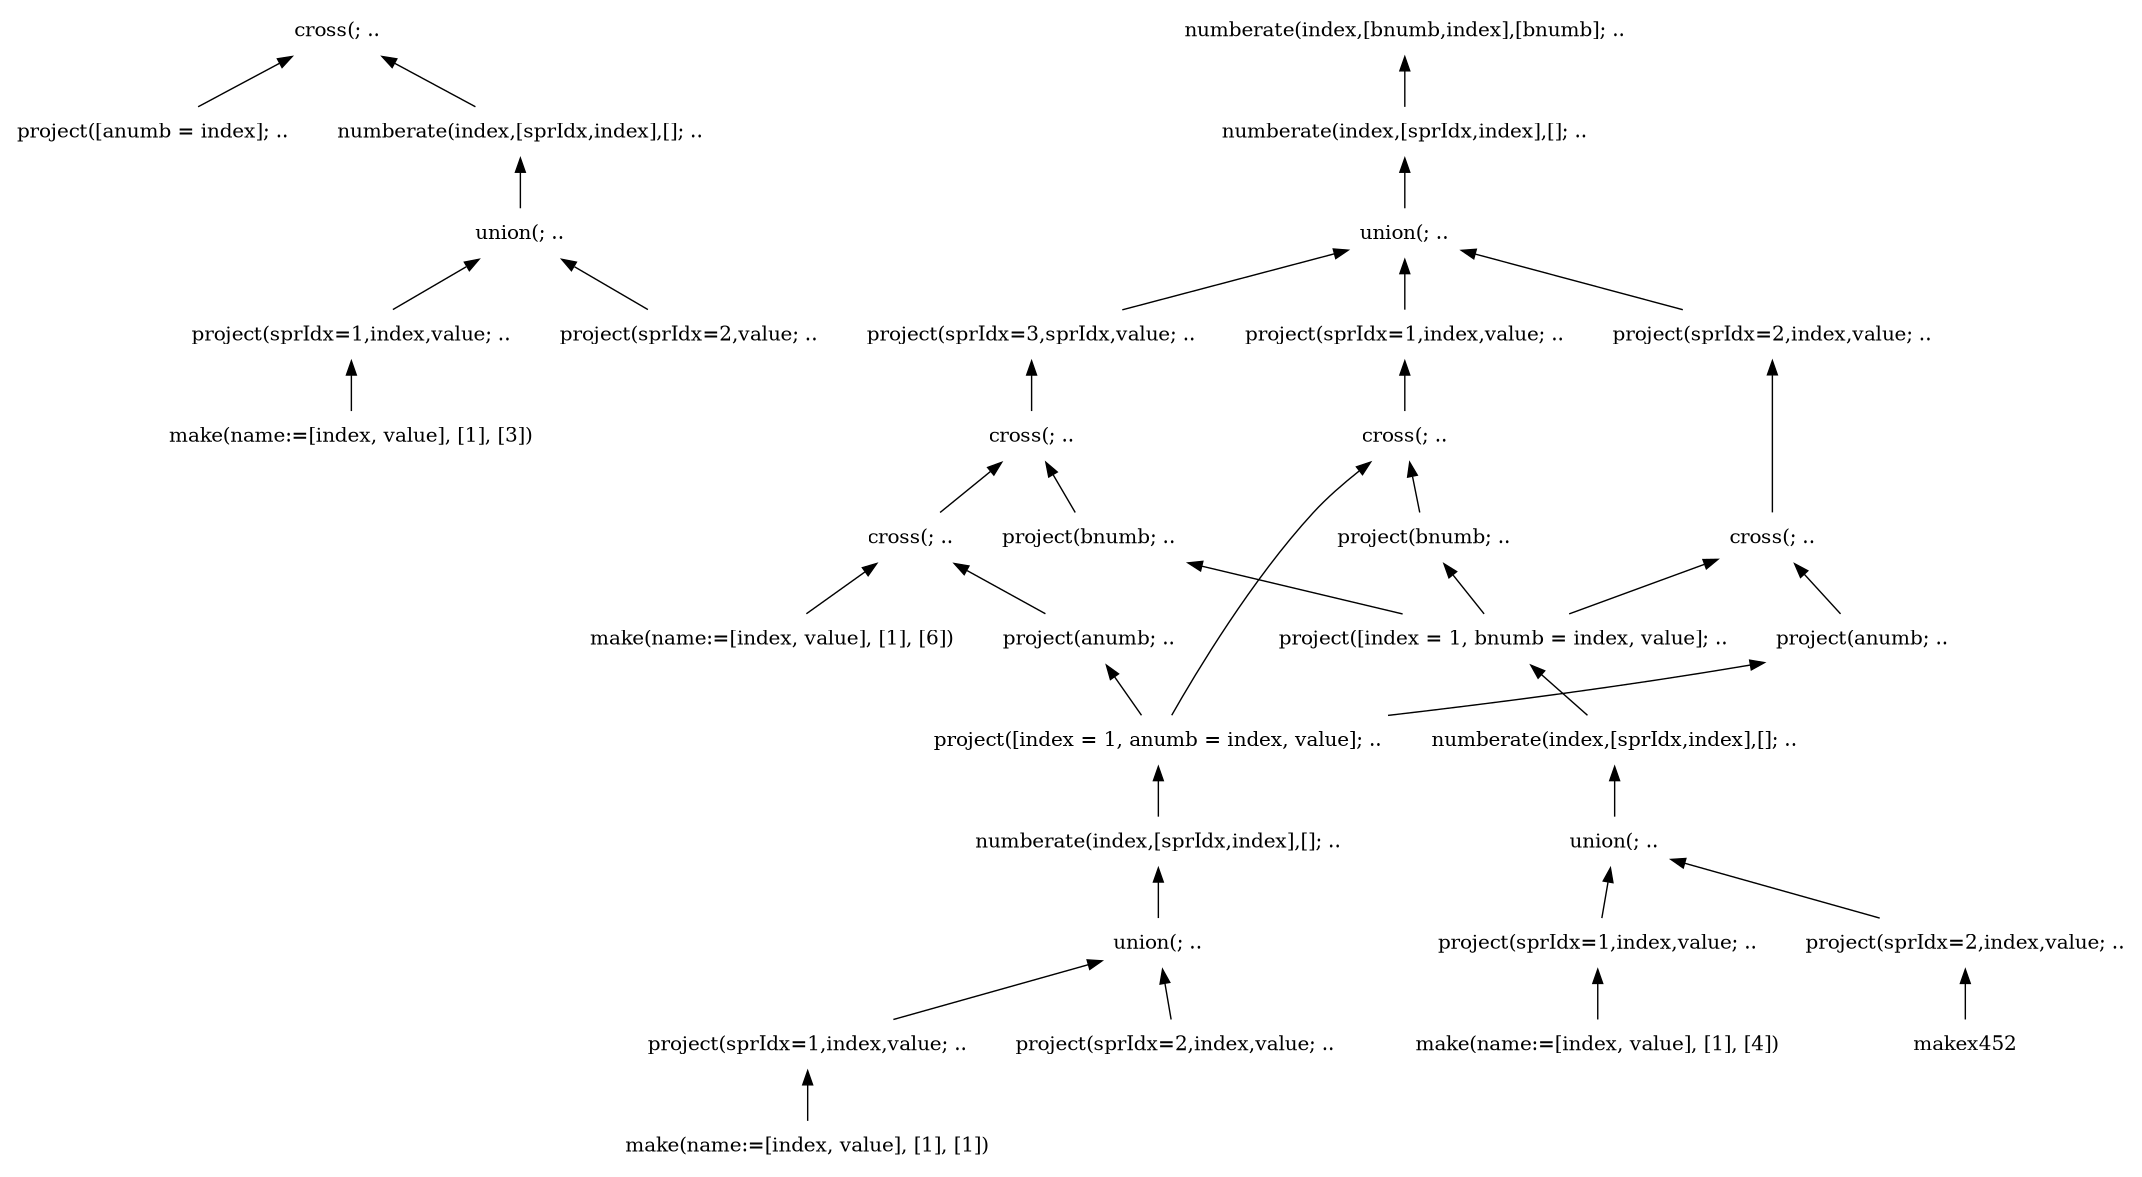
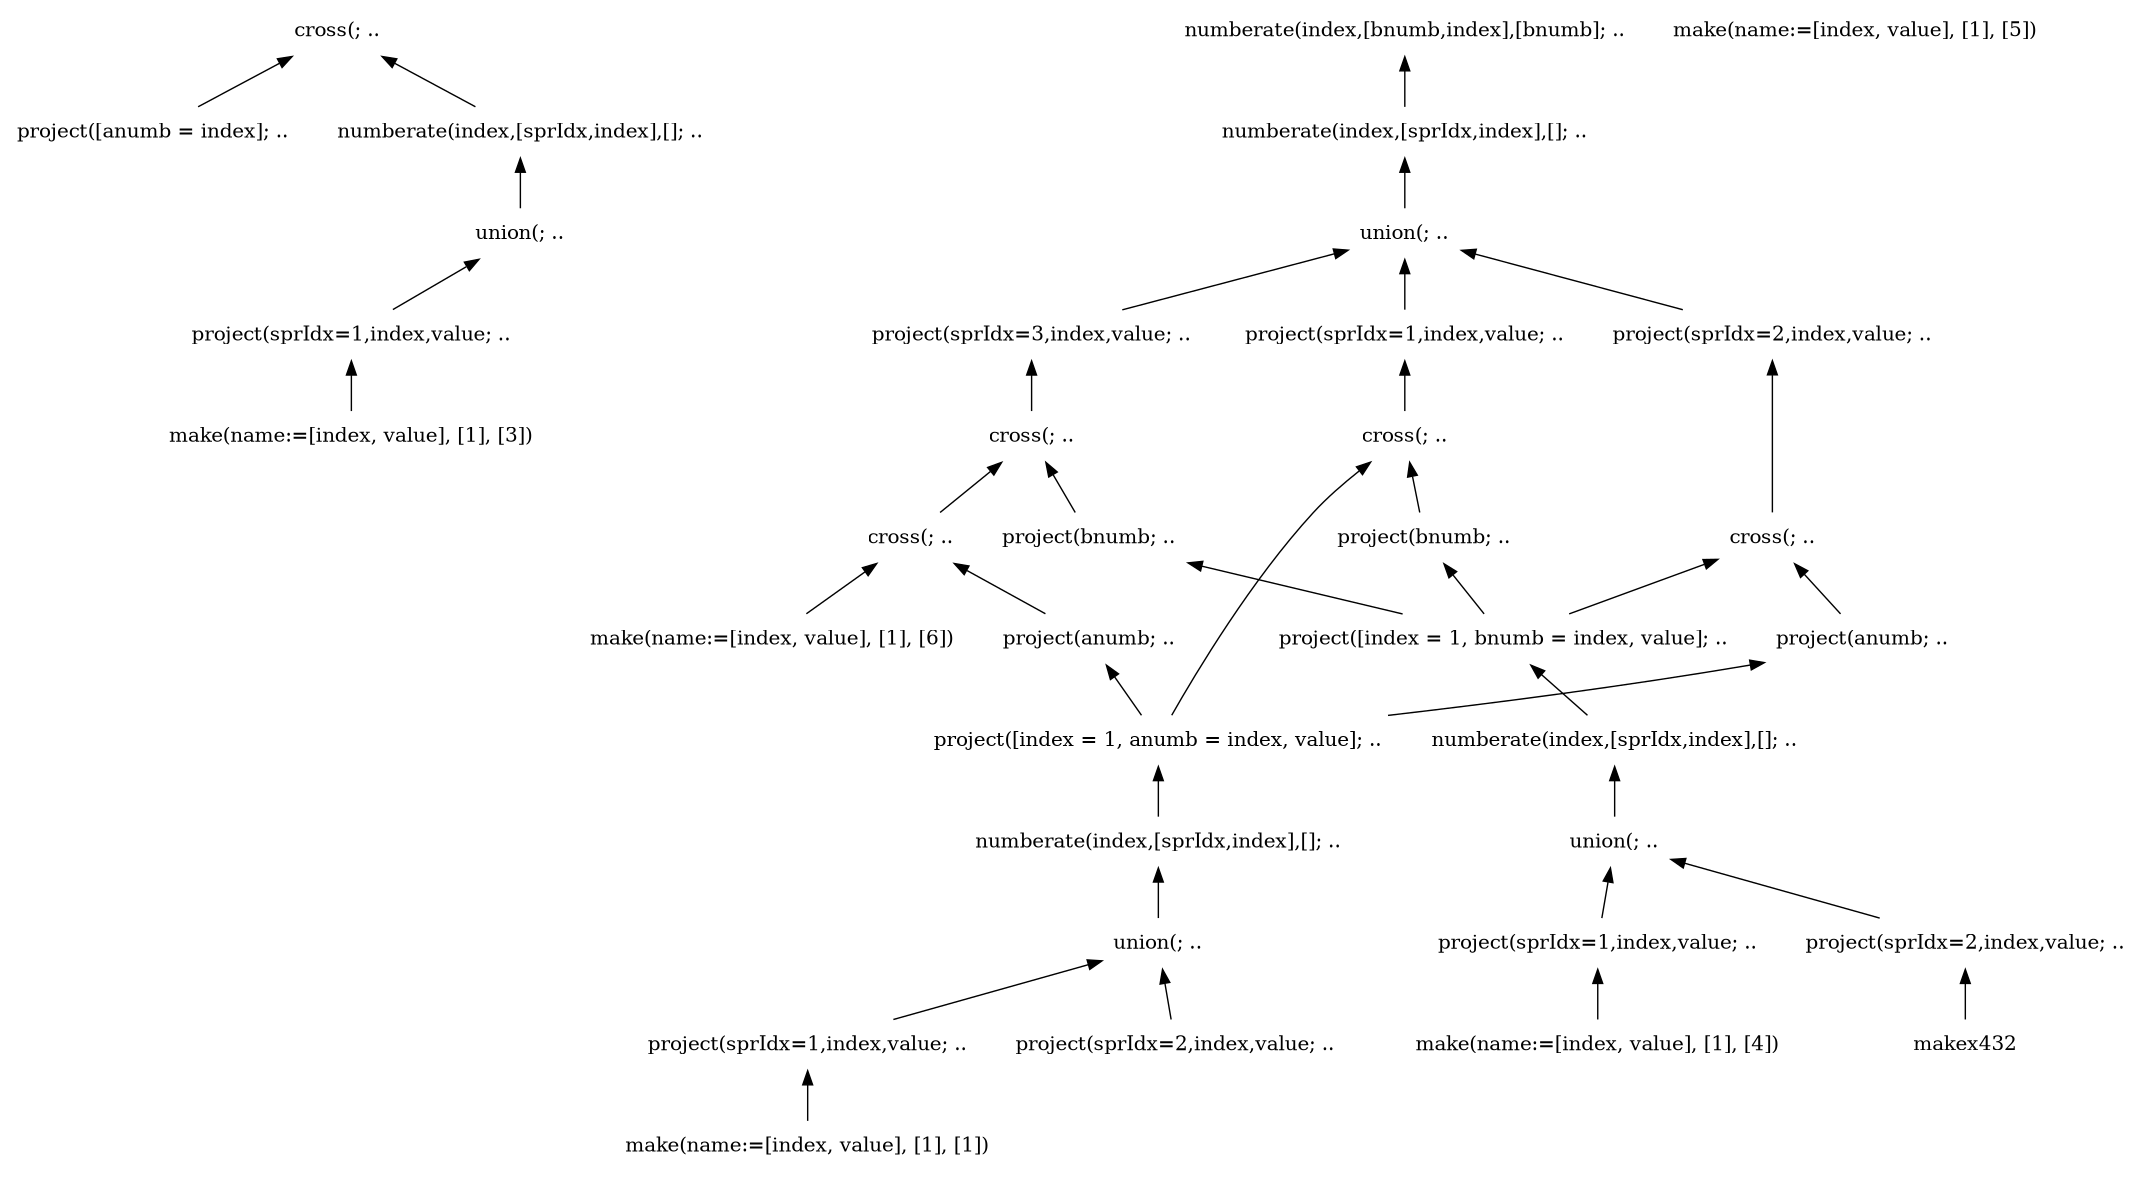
node "make(name:=[index, value], [1], [5])": added
node "project(sprIdx=2,value; ..": removed
node "project(sprIdx=3,sprIdx,value; ..": label "project(sprIdx=3,sprIdx,value; .." -> "project(sprIdx=3,index,value; .."
node "makex452": label "makex452" -> "makex432"
